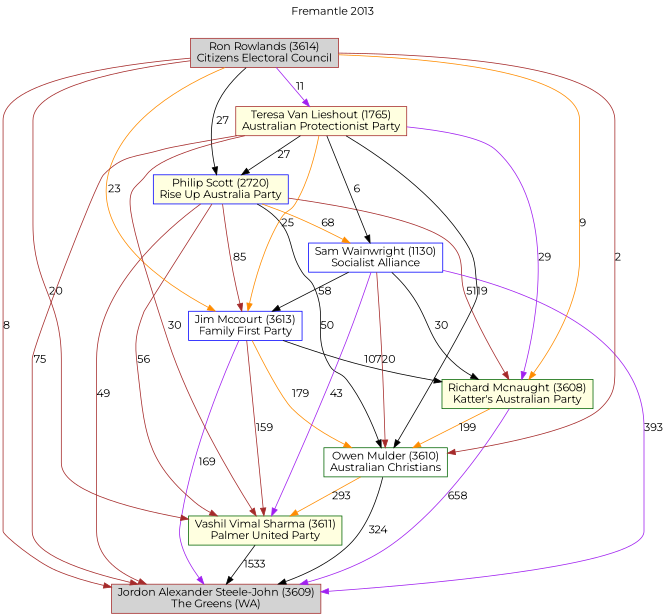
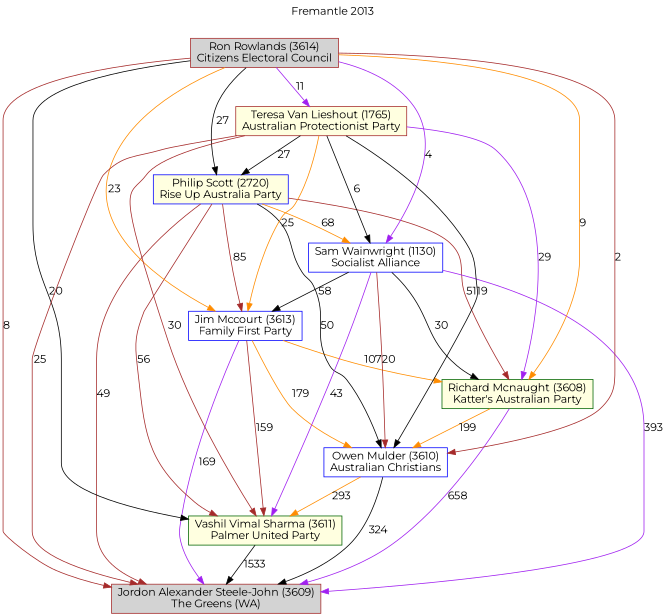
edge "Ron Rowlands (3614) Citizens Electoral Council" -> "Sam Wainwright (1130) Socialist Alliance": added, label "4"
edge "Ron Rowlands (3614) Citizens Electoral Council" -> "Vashil Vimal Sharma (3611) Palmer United Party": color brown -> black
edge "Teresa Van Lieshout (1765) Australian Protectionist Party" -> "Jordon Alexander Steele-John (3609) The Greens (WA)": label "75" -> "25"
edge "Jim Mccourt (3613) Family First Party" -> "Richard Mcnaught (3608) Katter's Australian Party": color black -> darkorange
node "Owen Mulder (3610) Australian Christians": color darkgreen -> blue
